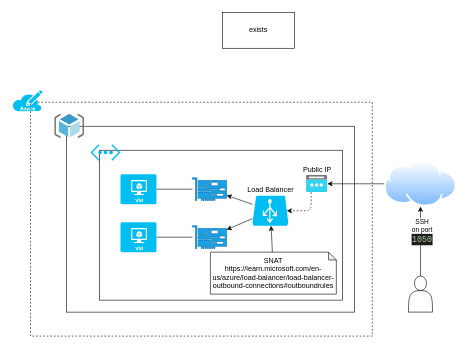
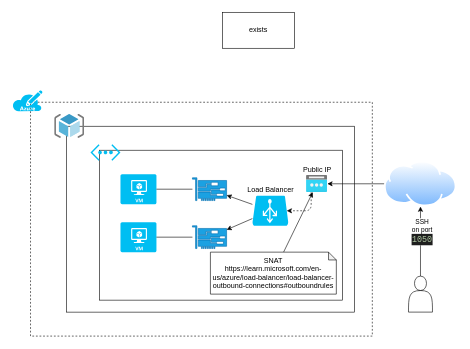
edge "SNAT https://learn.microsoft.com/en-us/azure/load-balancer/load-balancer-outbound-connections#outboundrules" -> "Load Balancer": now "SNAT https://learn.microsoft.com/en-us/azure/load-balancer/load-balancer-outbound-connections#outboundrules" -> "Public IP"
